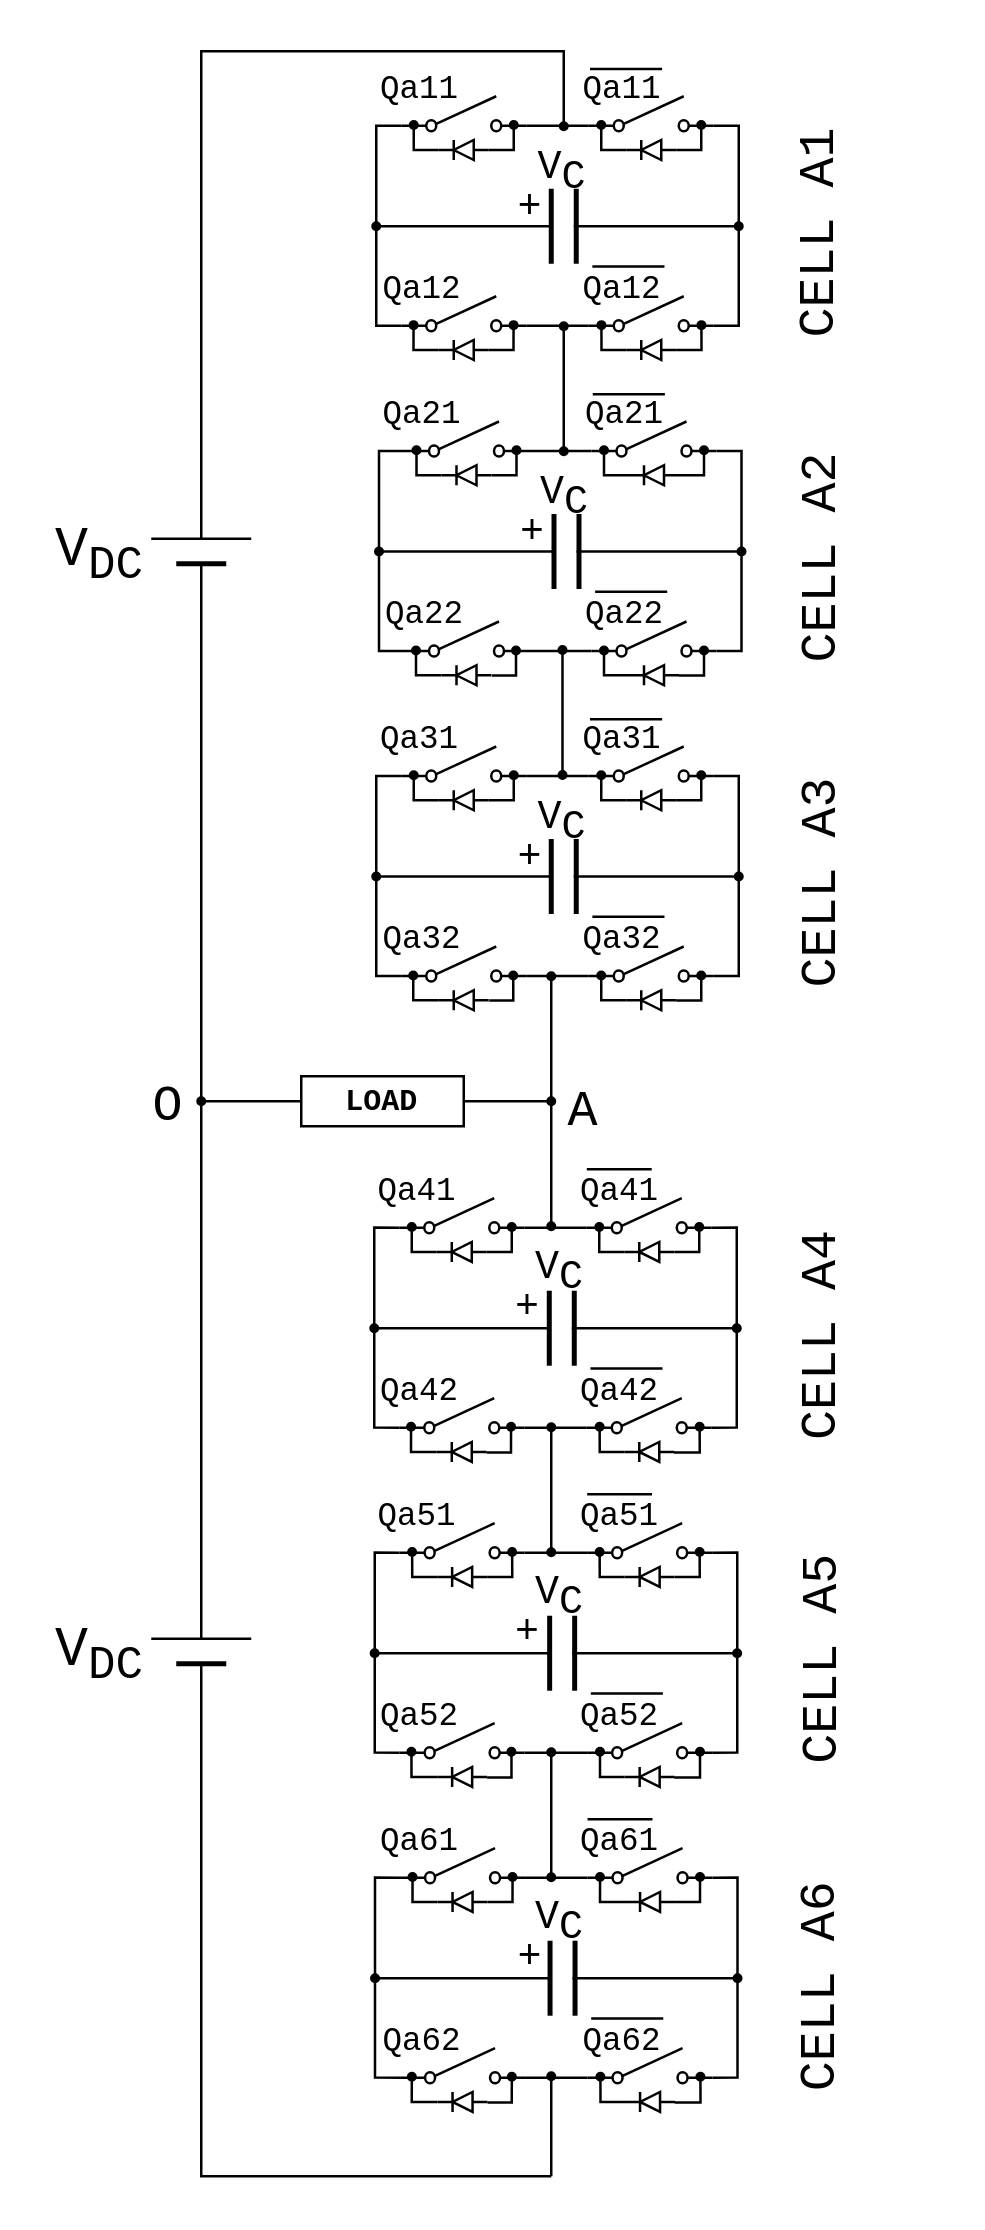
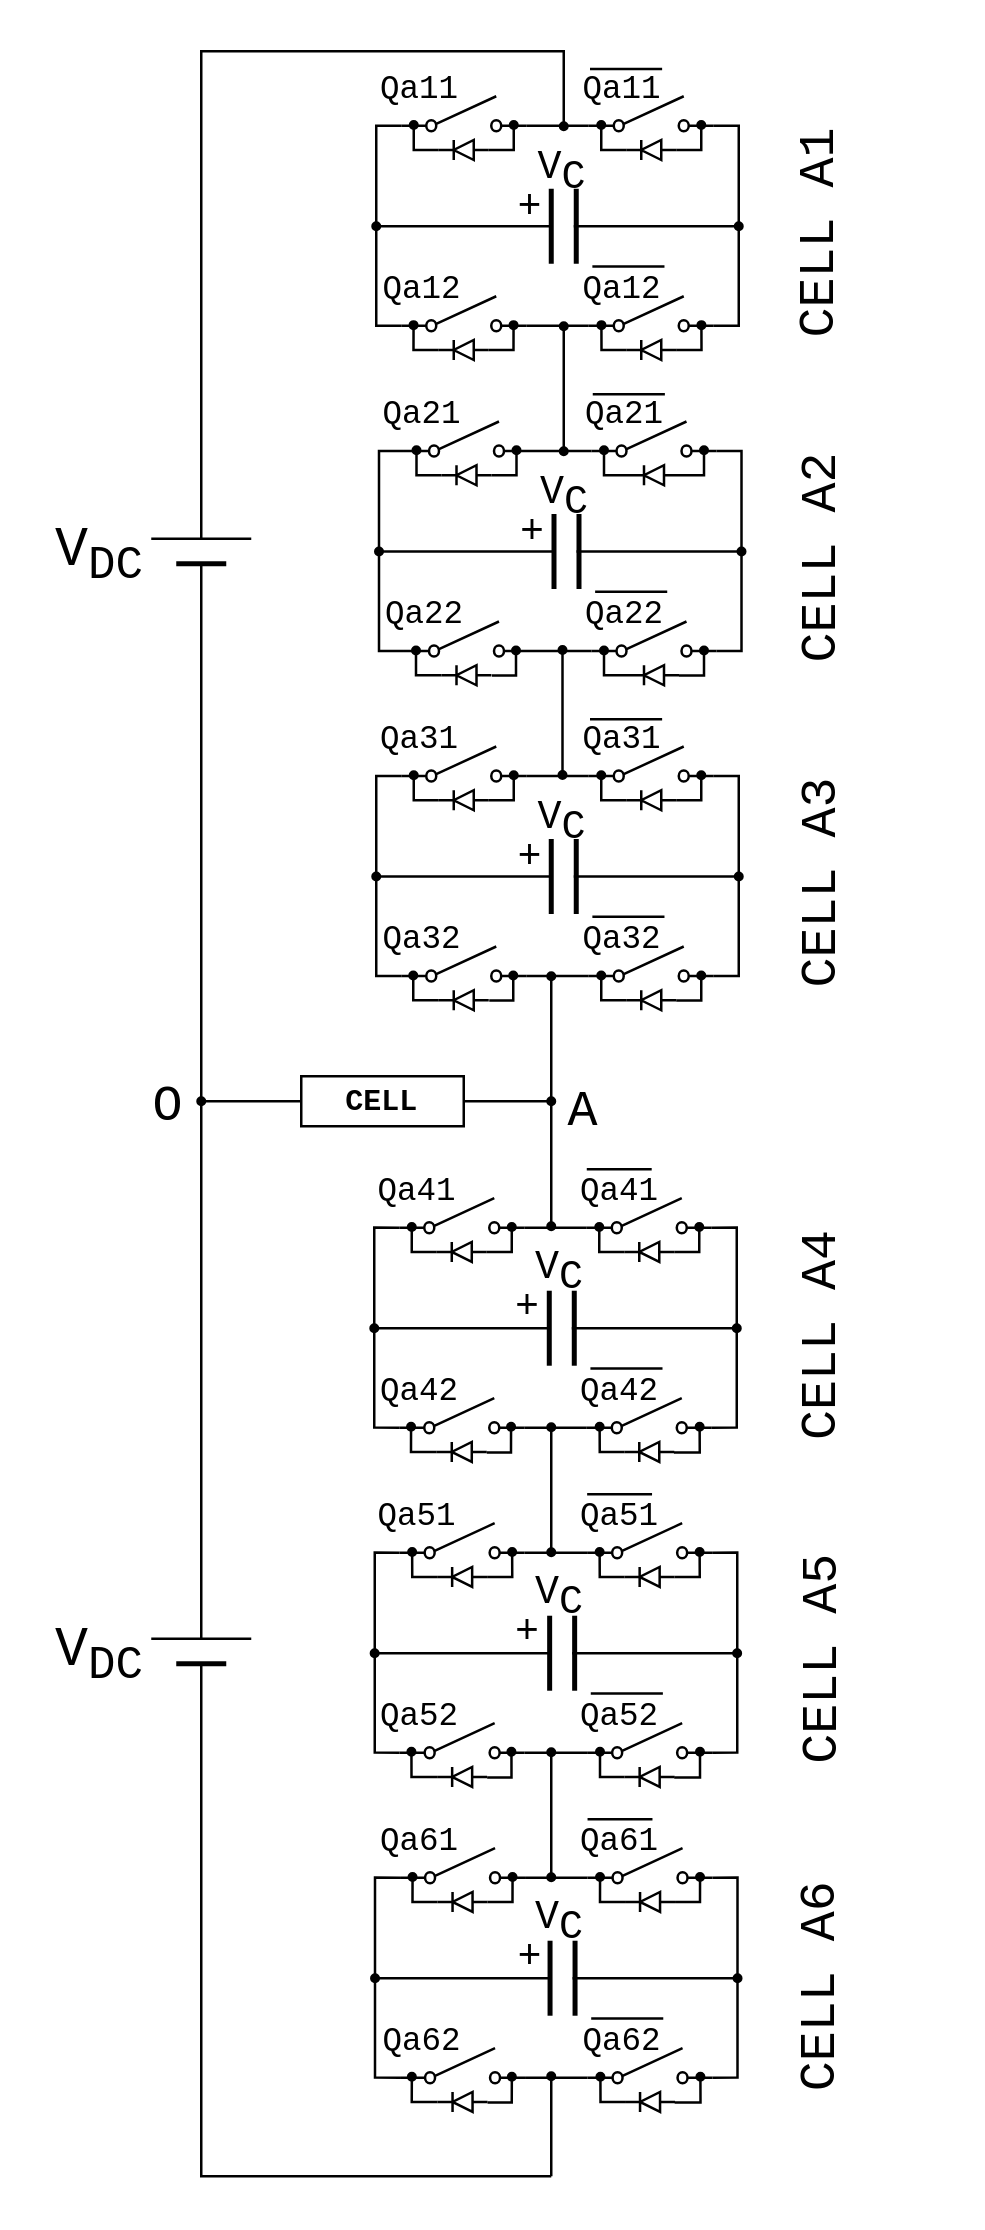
node "LOAD": label "LOAD" -> "CELL"
